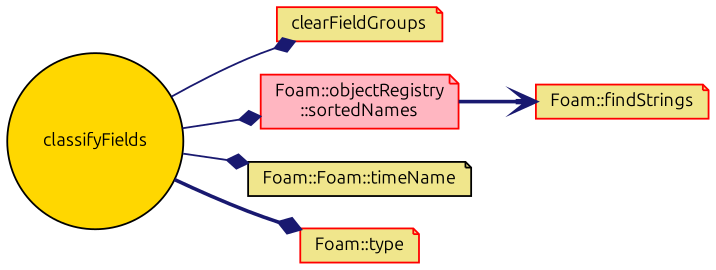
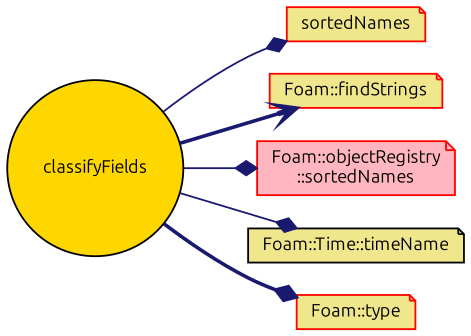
node "clearFieldGroups": label "clearFieldGroups" -> "sortedNames"
edge "Foam::objectRegistry ::sortedNames" -> "Foam::findStrings": now "classifyFields" -> "Foam::findStrings"
node "Foam::Foam::timeName": label "Foam::Foam::timeName" -> "Foam::Time::timeName"
